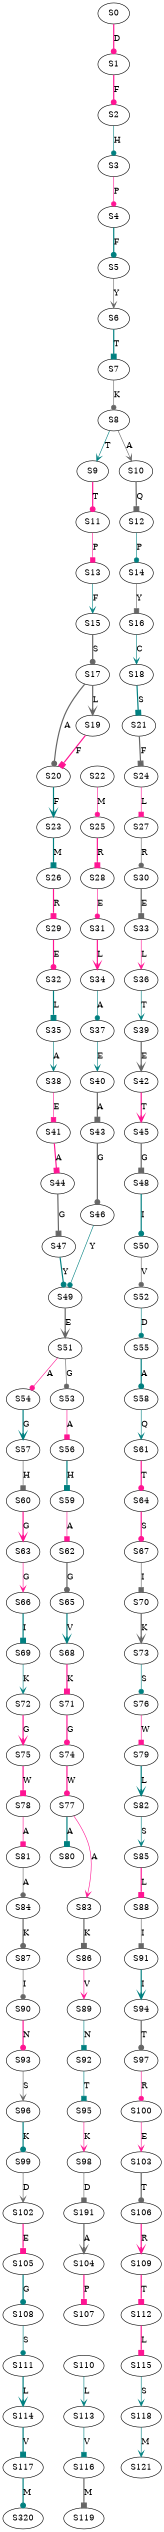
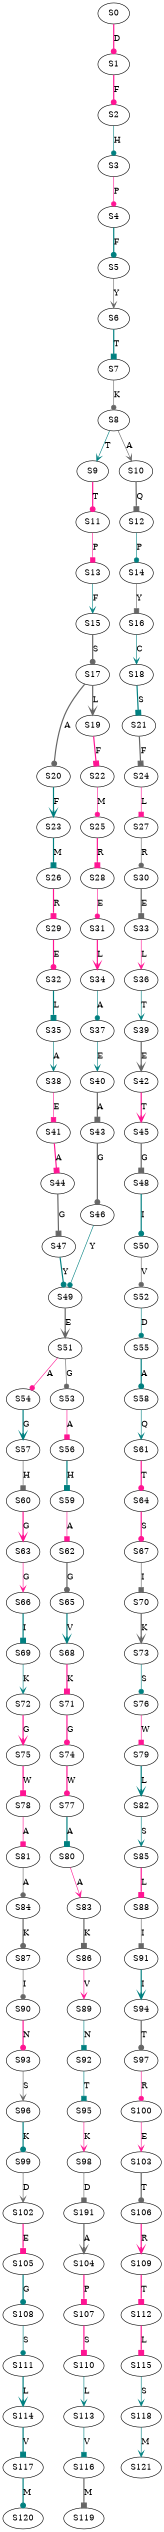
edge "S19" -> "S20": now "S19" -> "S22"
edge "S77" -> "S83": now "S80" -> "S83"
edge "S107" -> "S110": added, label "S"
node "S320": label "S320" -> "S120"
